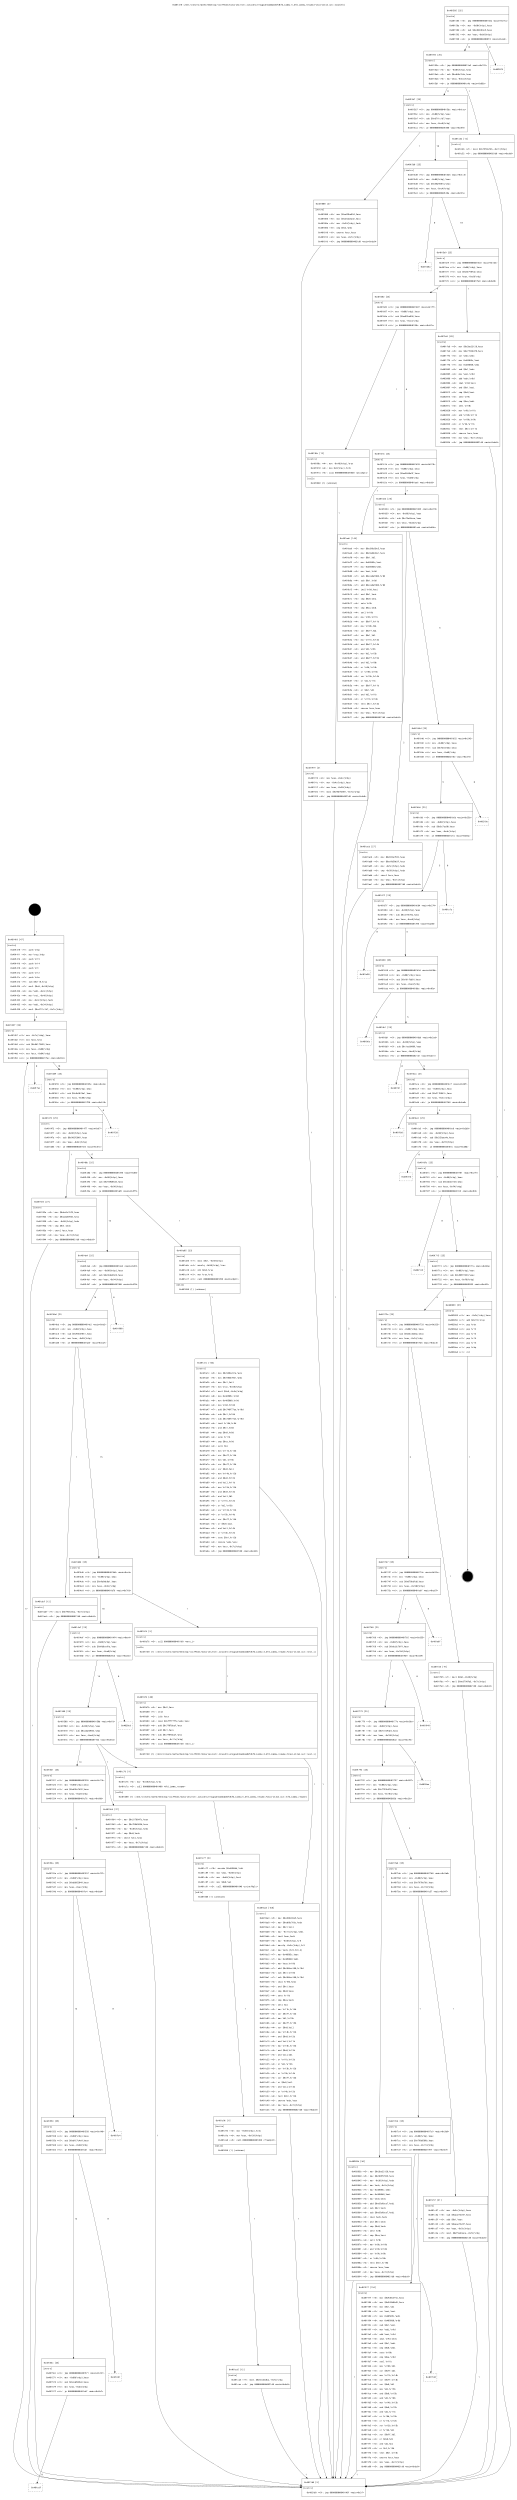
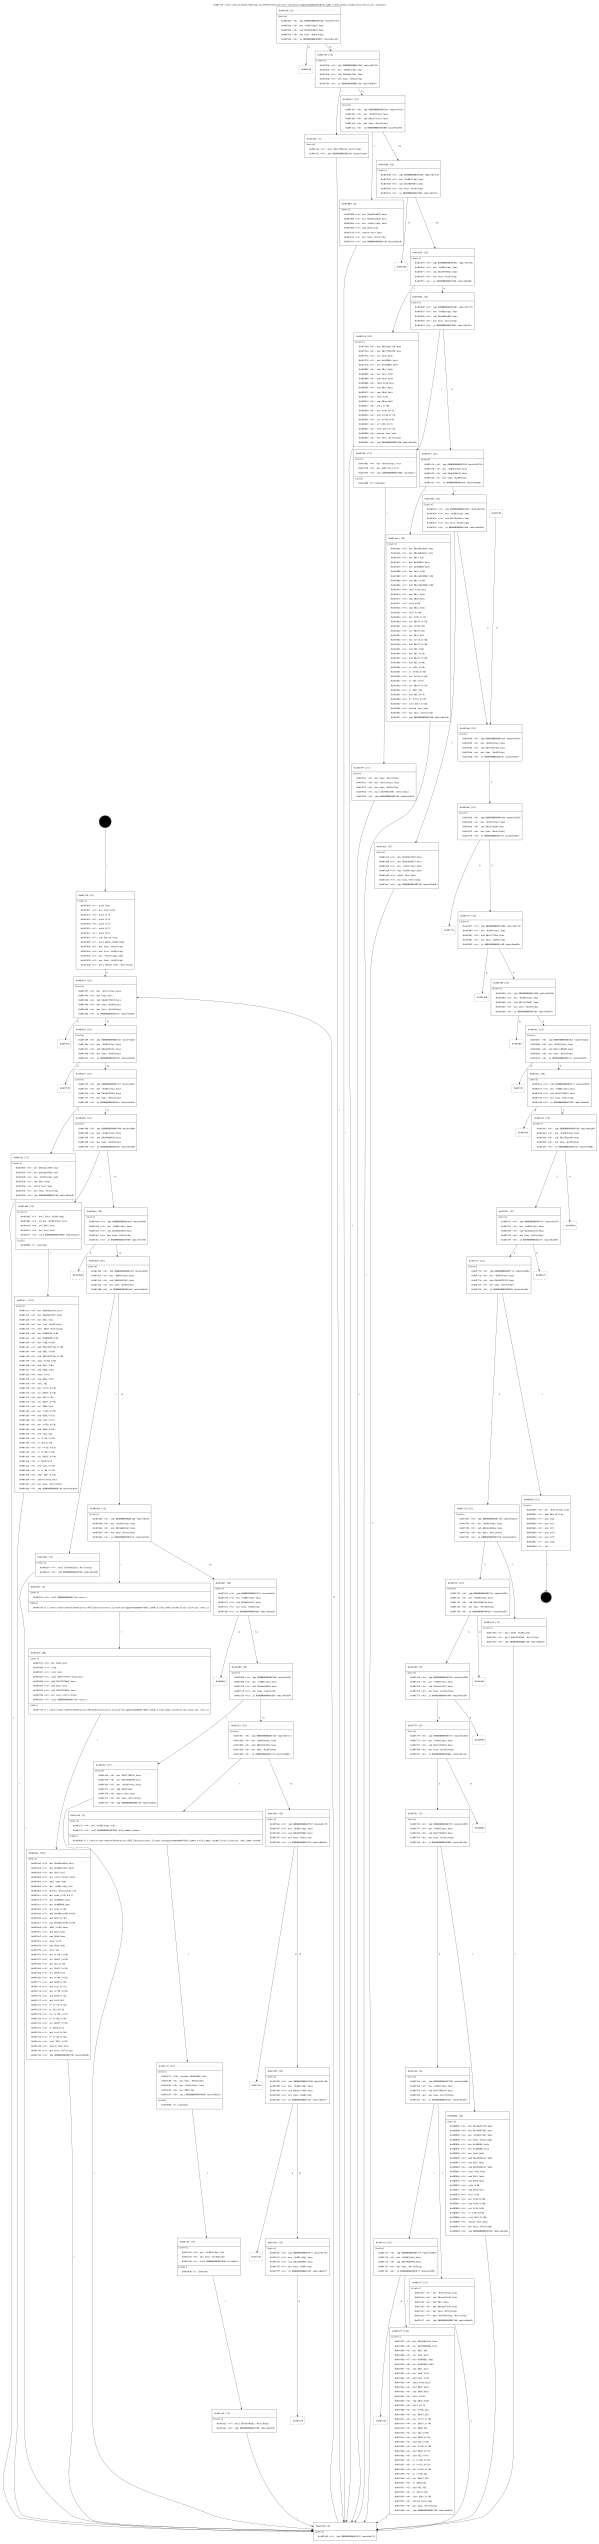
edge "0x40164d [25]" -> "0x40218e": reversed
edge "0x401508 [25]" -> "0x401c76 [9]": now "0x401521 [25]" -> "0x401c76 [9]"
